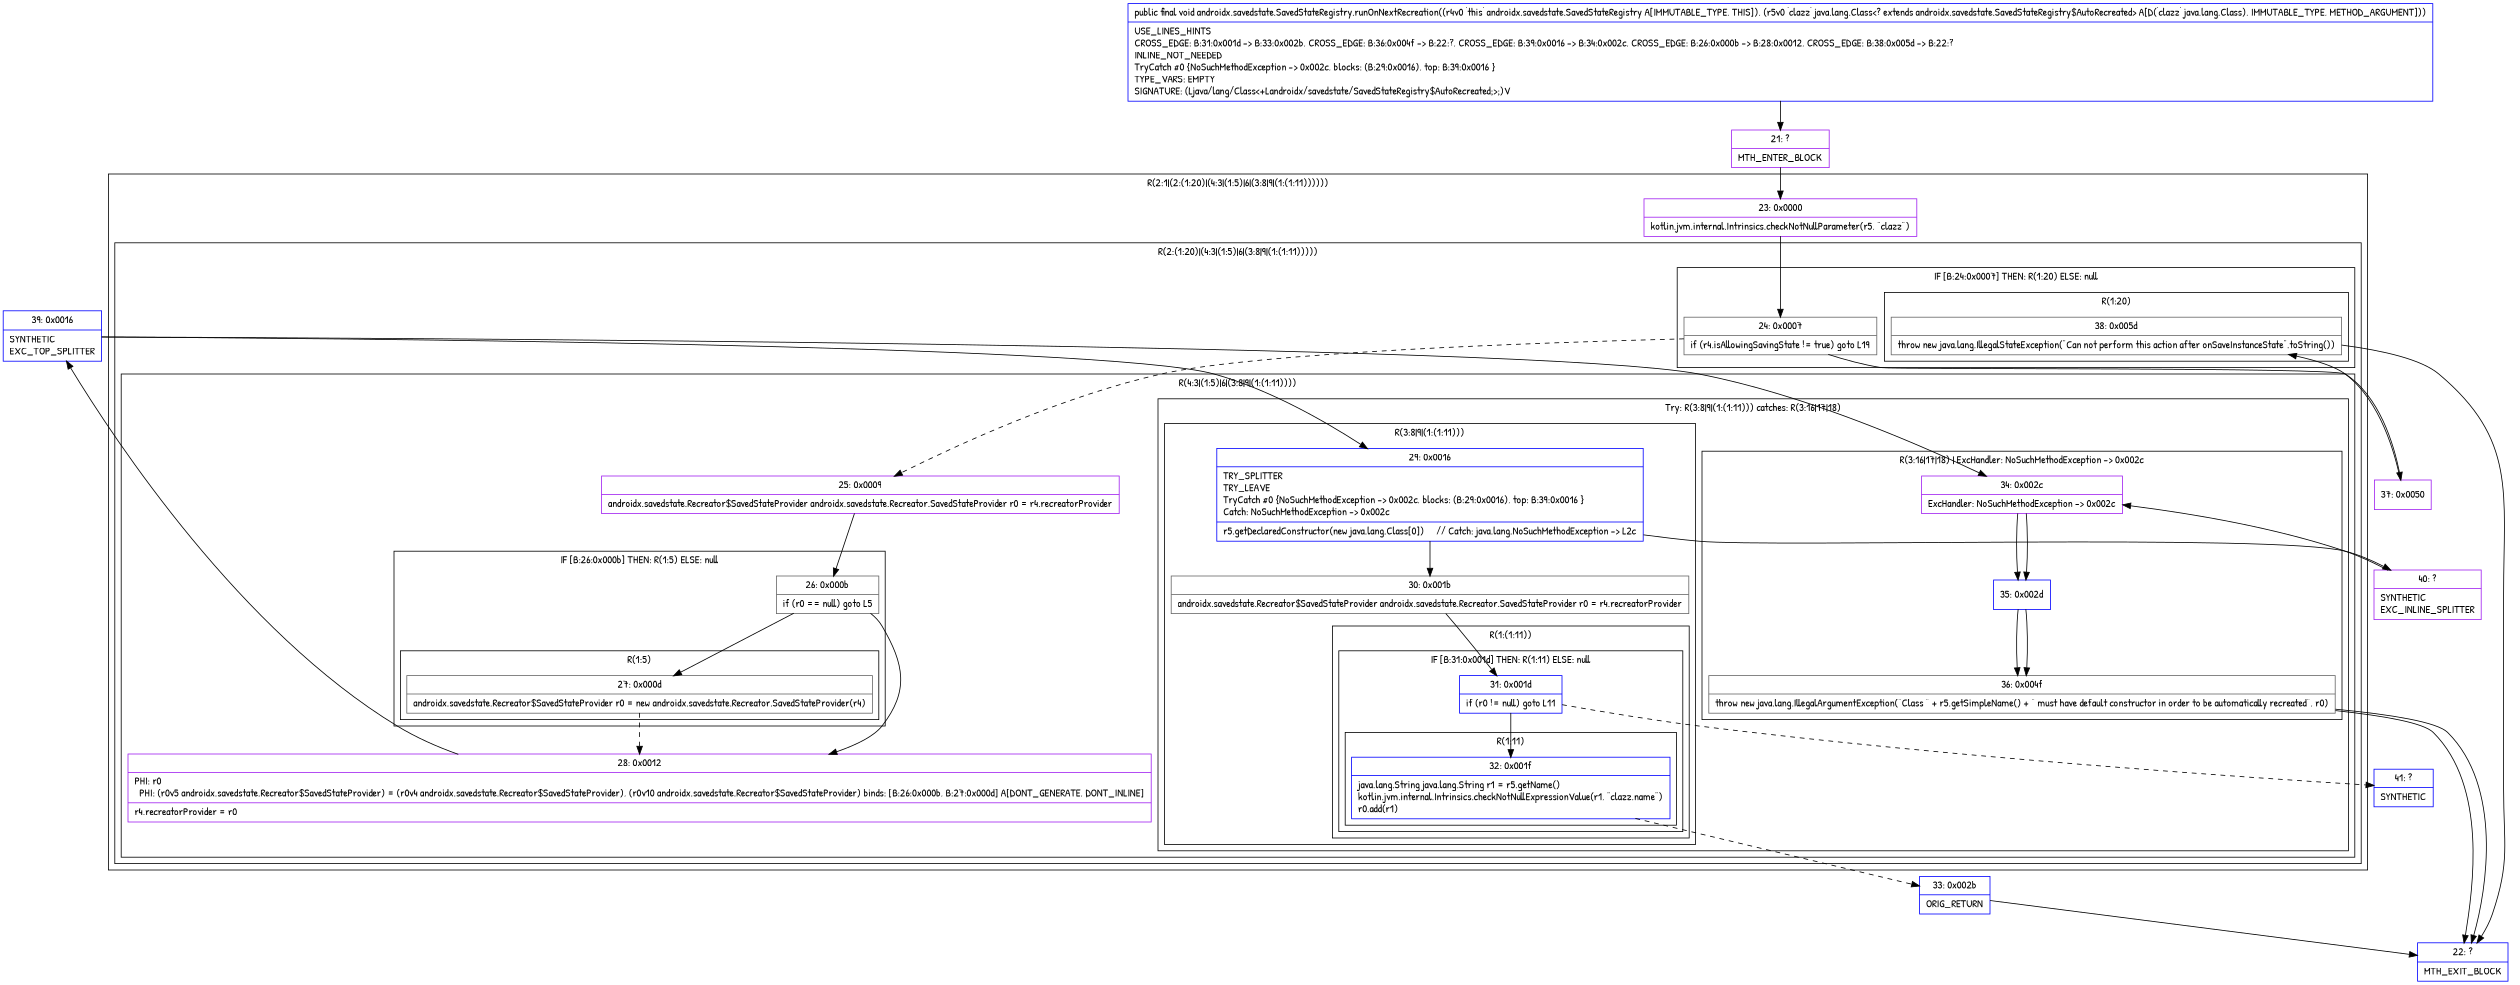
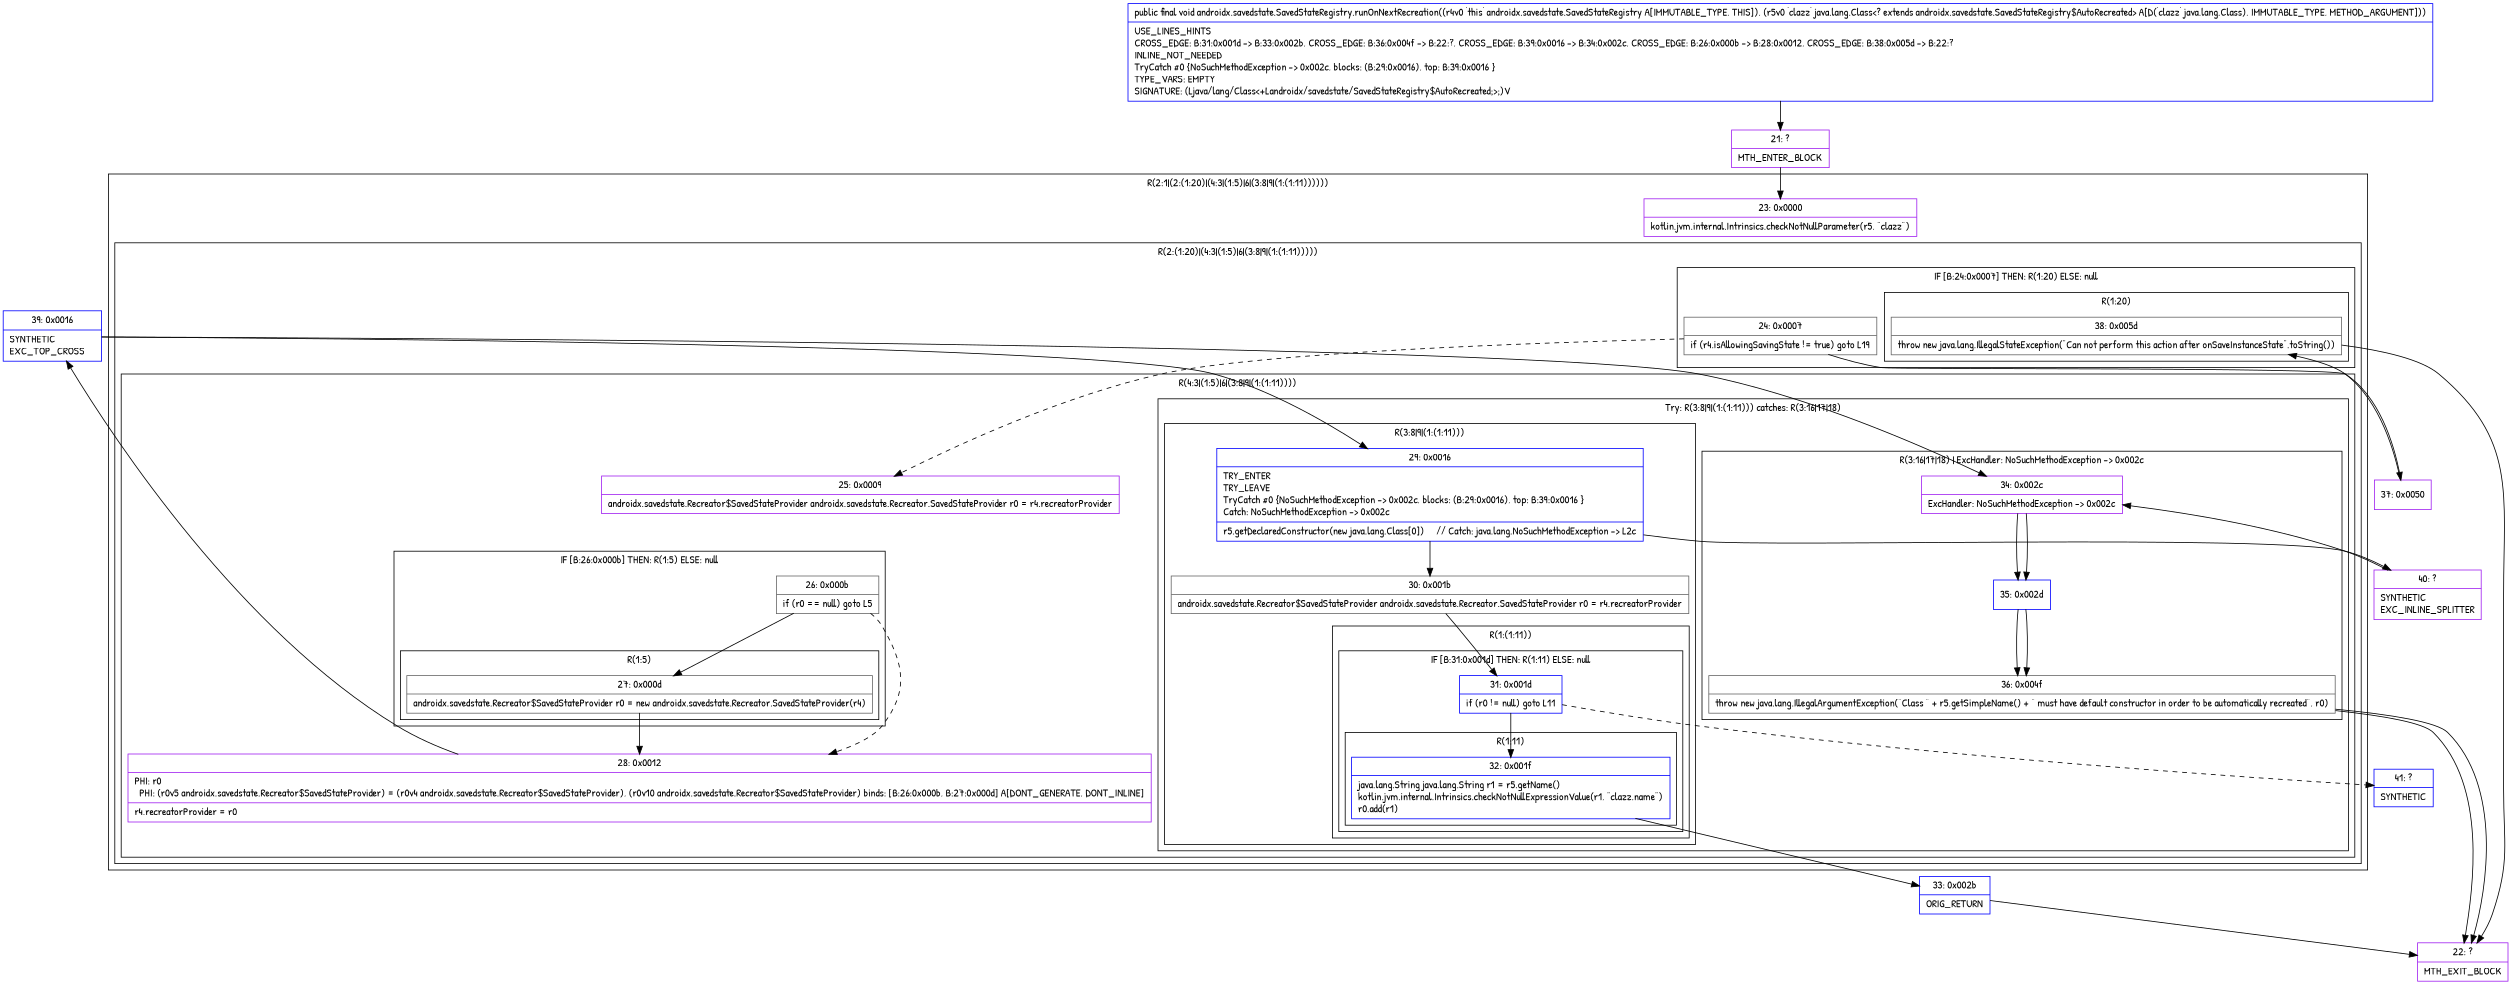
edge "23: 0x0000" -> "24: 0x0007": removed
node "39: 0x0016": text "EXC_TOP_SPLITTER" -> "EXC_TOP_CROSS"
node "29: 0x0016": text "TRY_SPLITTER" -> "TRY_ENTER"
edge "25: 0x0009" -> "26: 0x000b": removed
edge "26: 0x000b" -> "28: 0x0012": style solid -> dashed
edge "27: 0x000d" -> "28: 0x0012": style dashed -> solid
edge "32: 0x001f" -> "33: 0x002b": style dashed -> solid
node "22: ?": color blue -> purple
